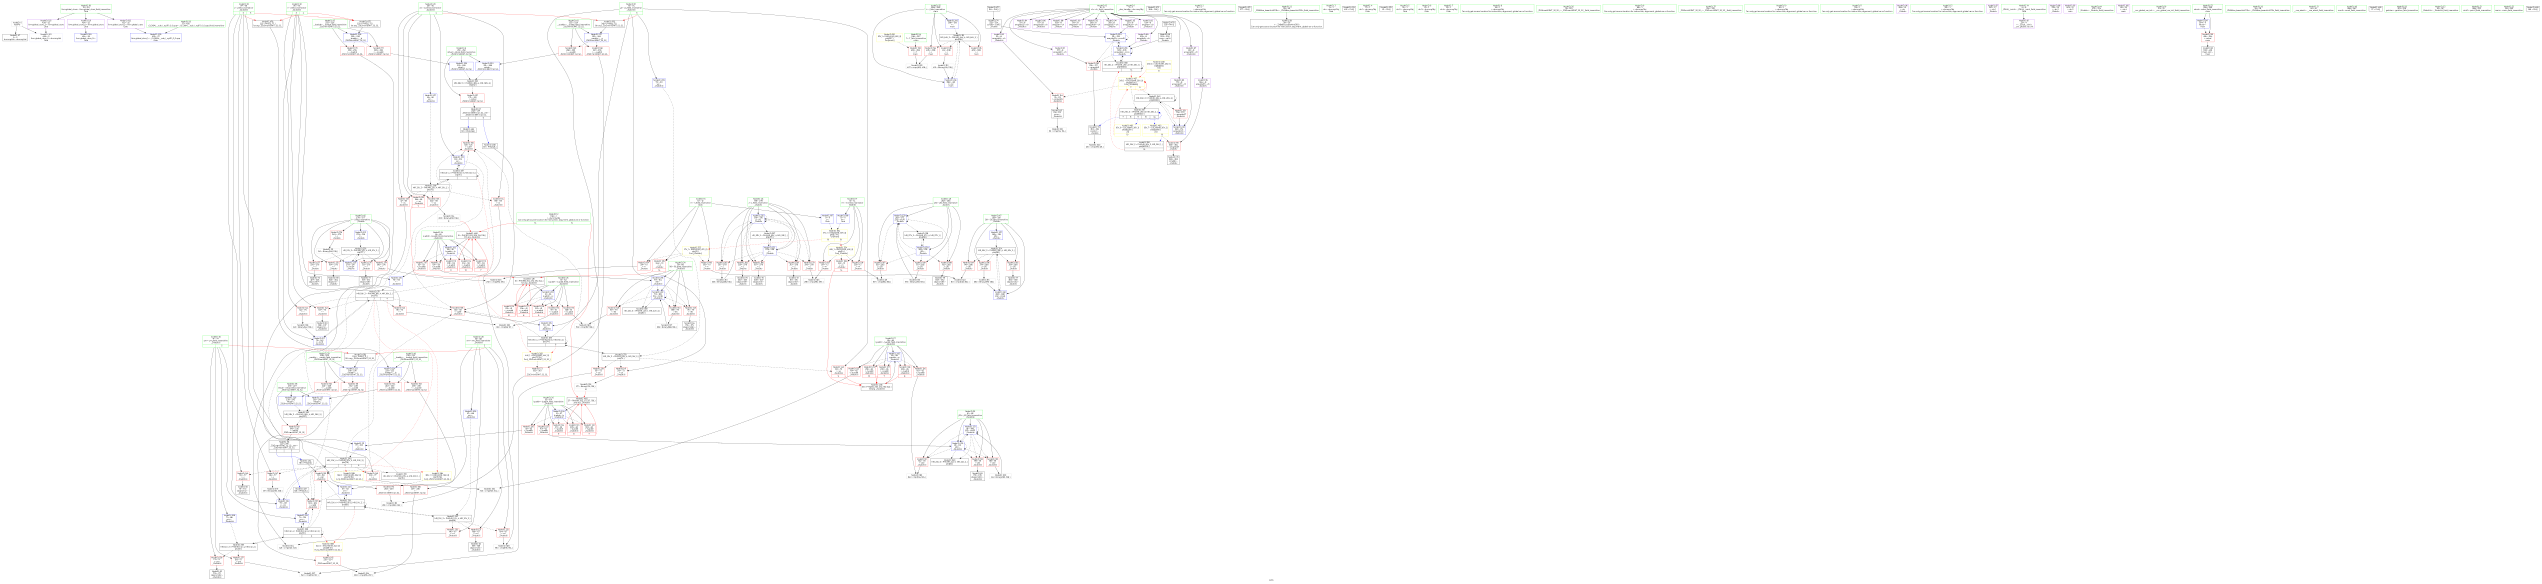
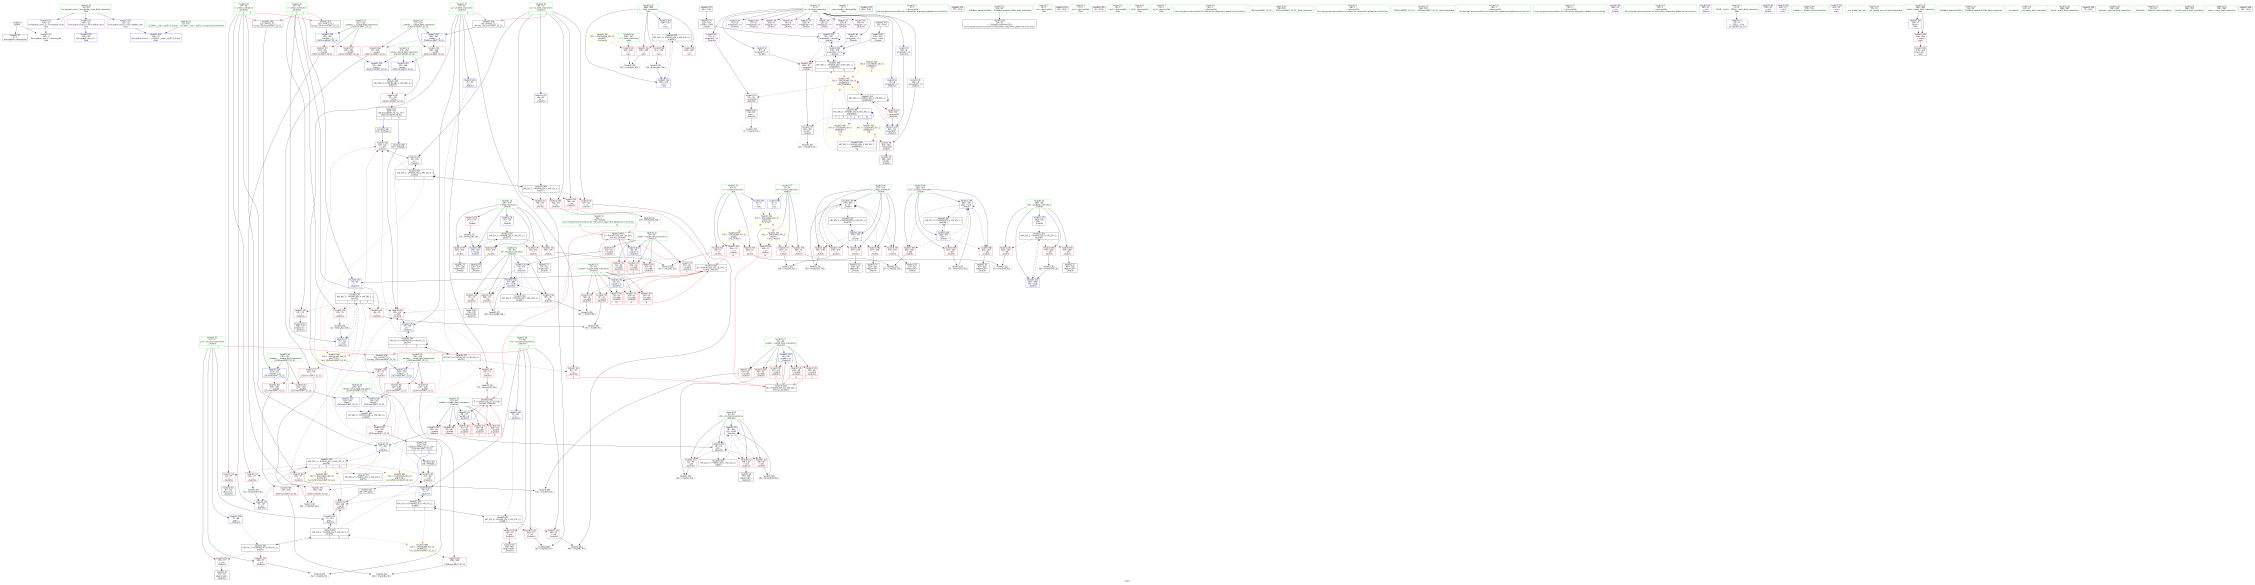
edge "NodeID: 202" -> "NodeID: 111": now "NodeID: 202" -> "NodeID: 158"
